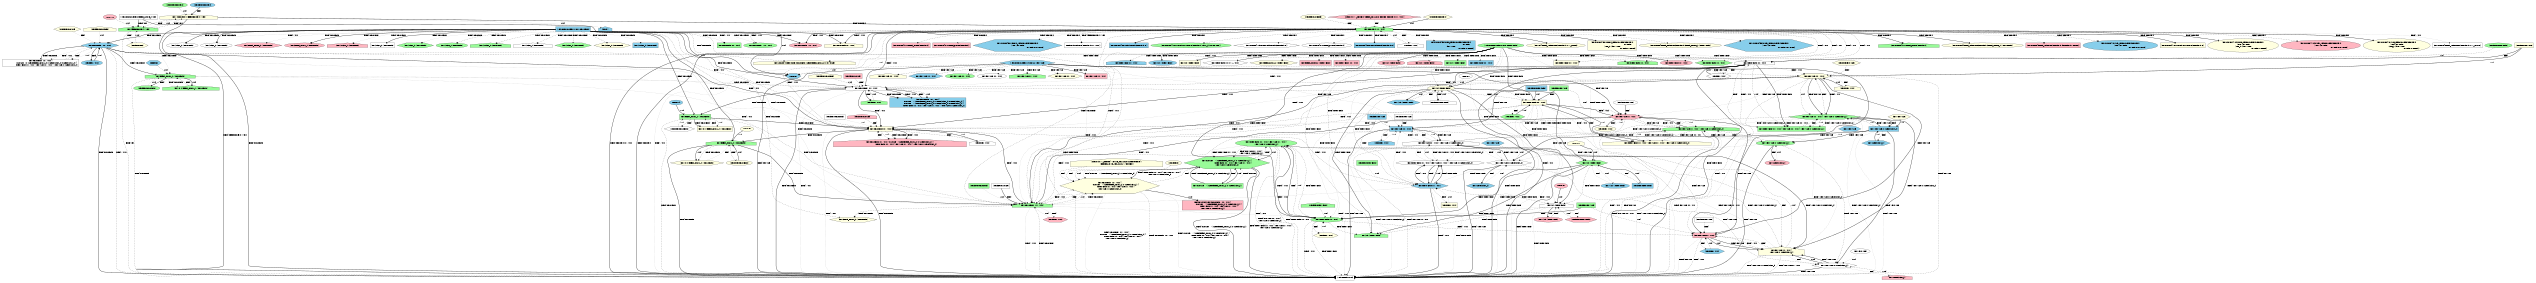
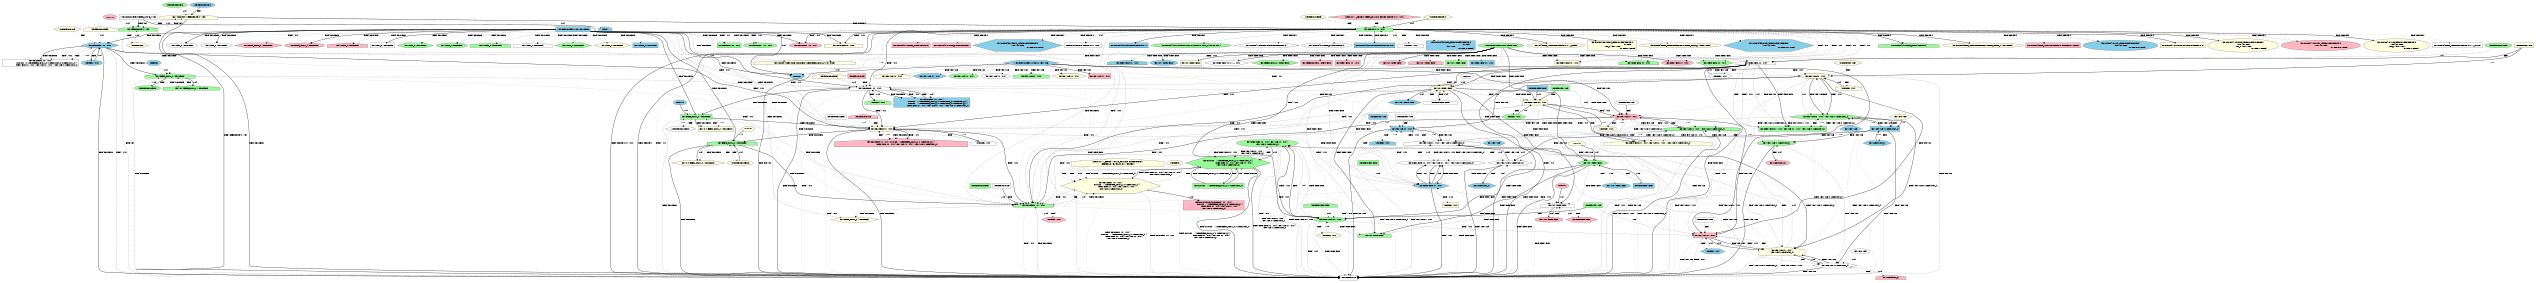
edge "(Call,pContext == NULL)" -> "(ControlStructure,if (pContext == NULL))": label "DDG: (EffectContext *) self" -> "AST: "
edge "(Call,pContext == NULL)" -> "(Call,android::Effect_setEnabled(pContext, LVM_FALSE))": label "DDG: NULL" -> "DDG: pContext"
node "(Call,(effect_param_t *)pReplyData)": fillcolor lightyellow -> palegreen
